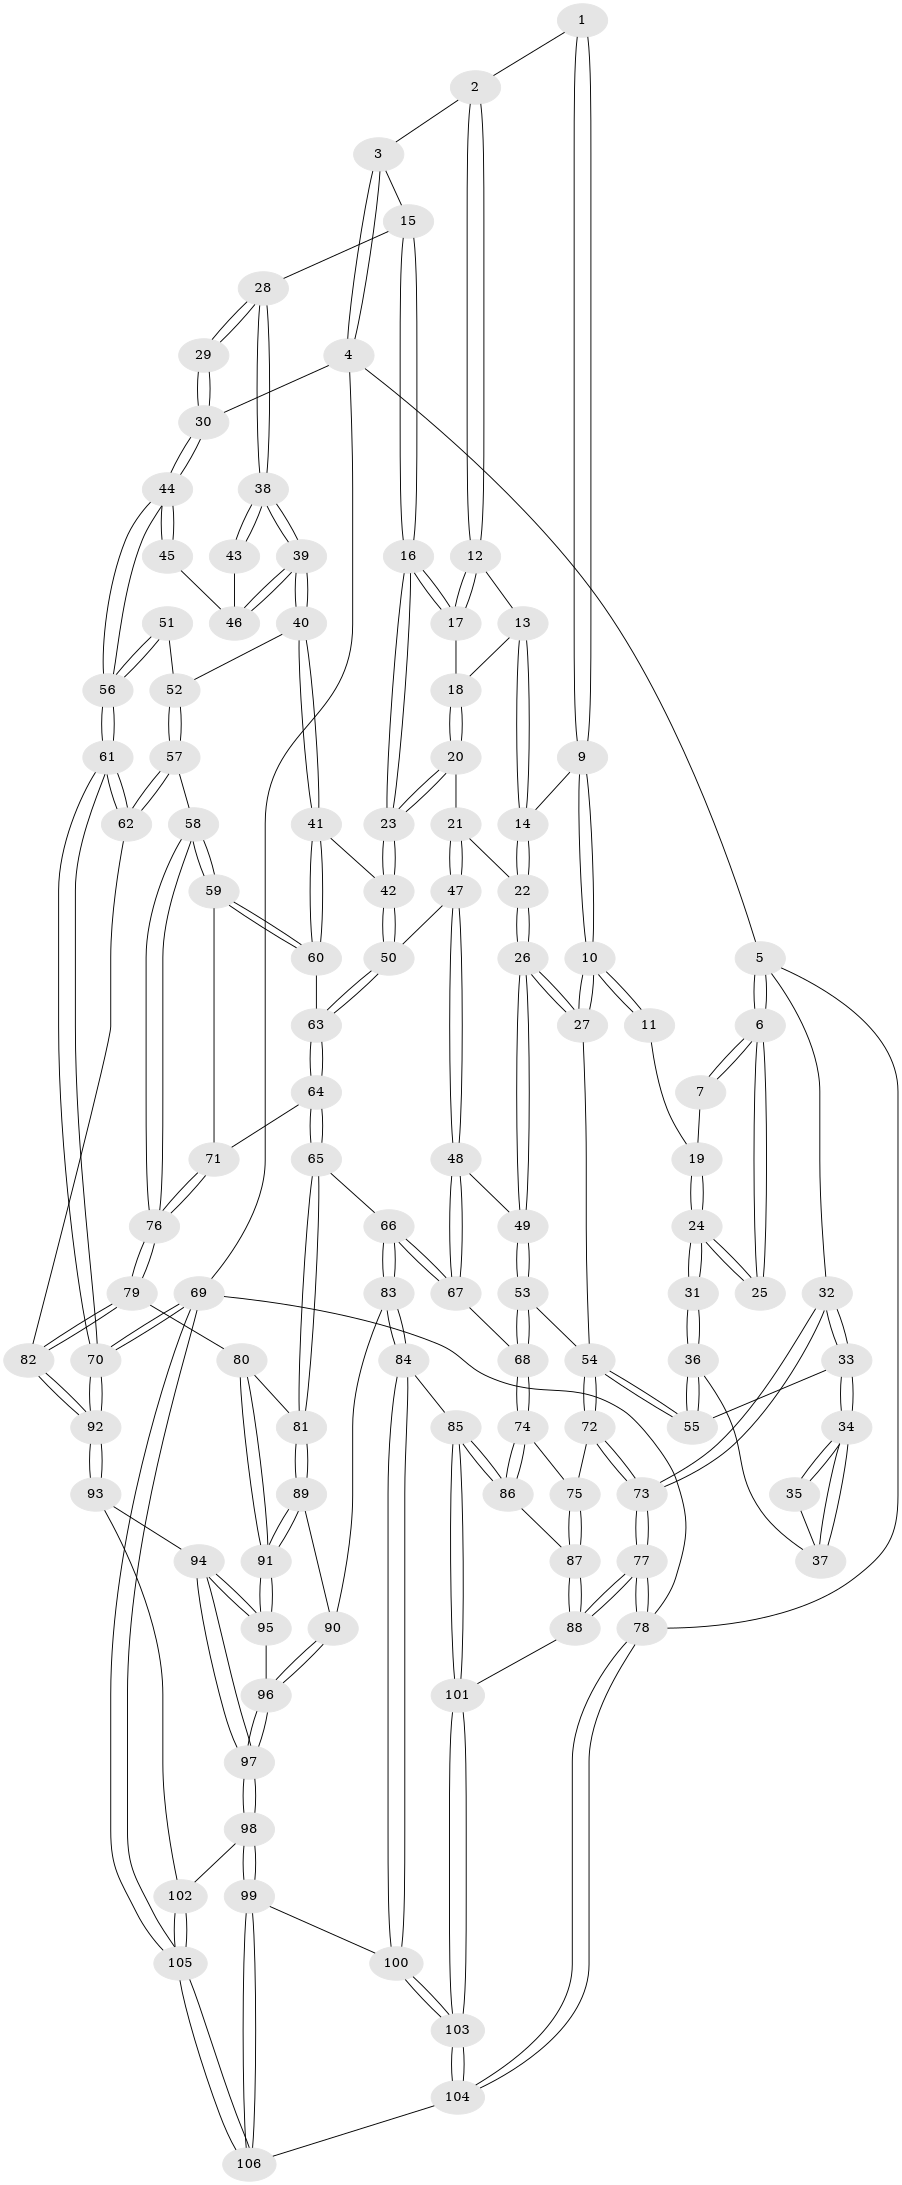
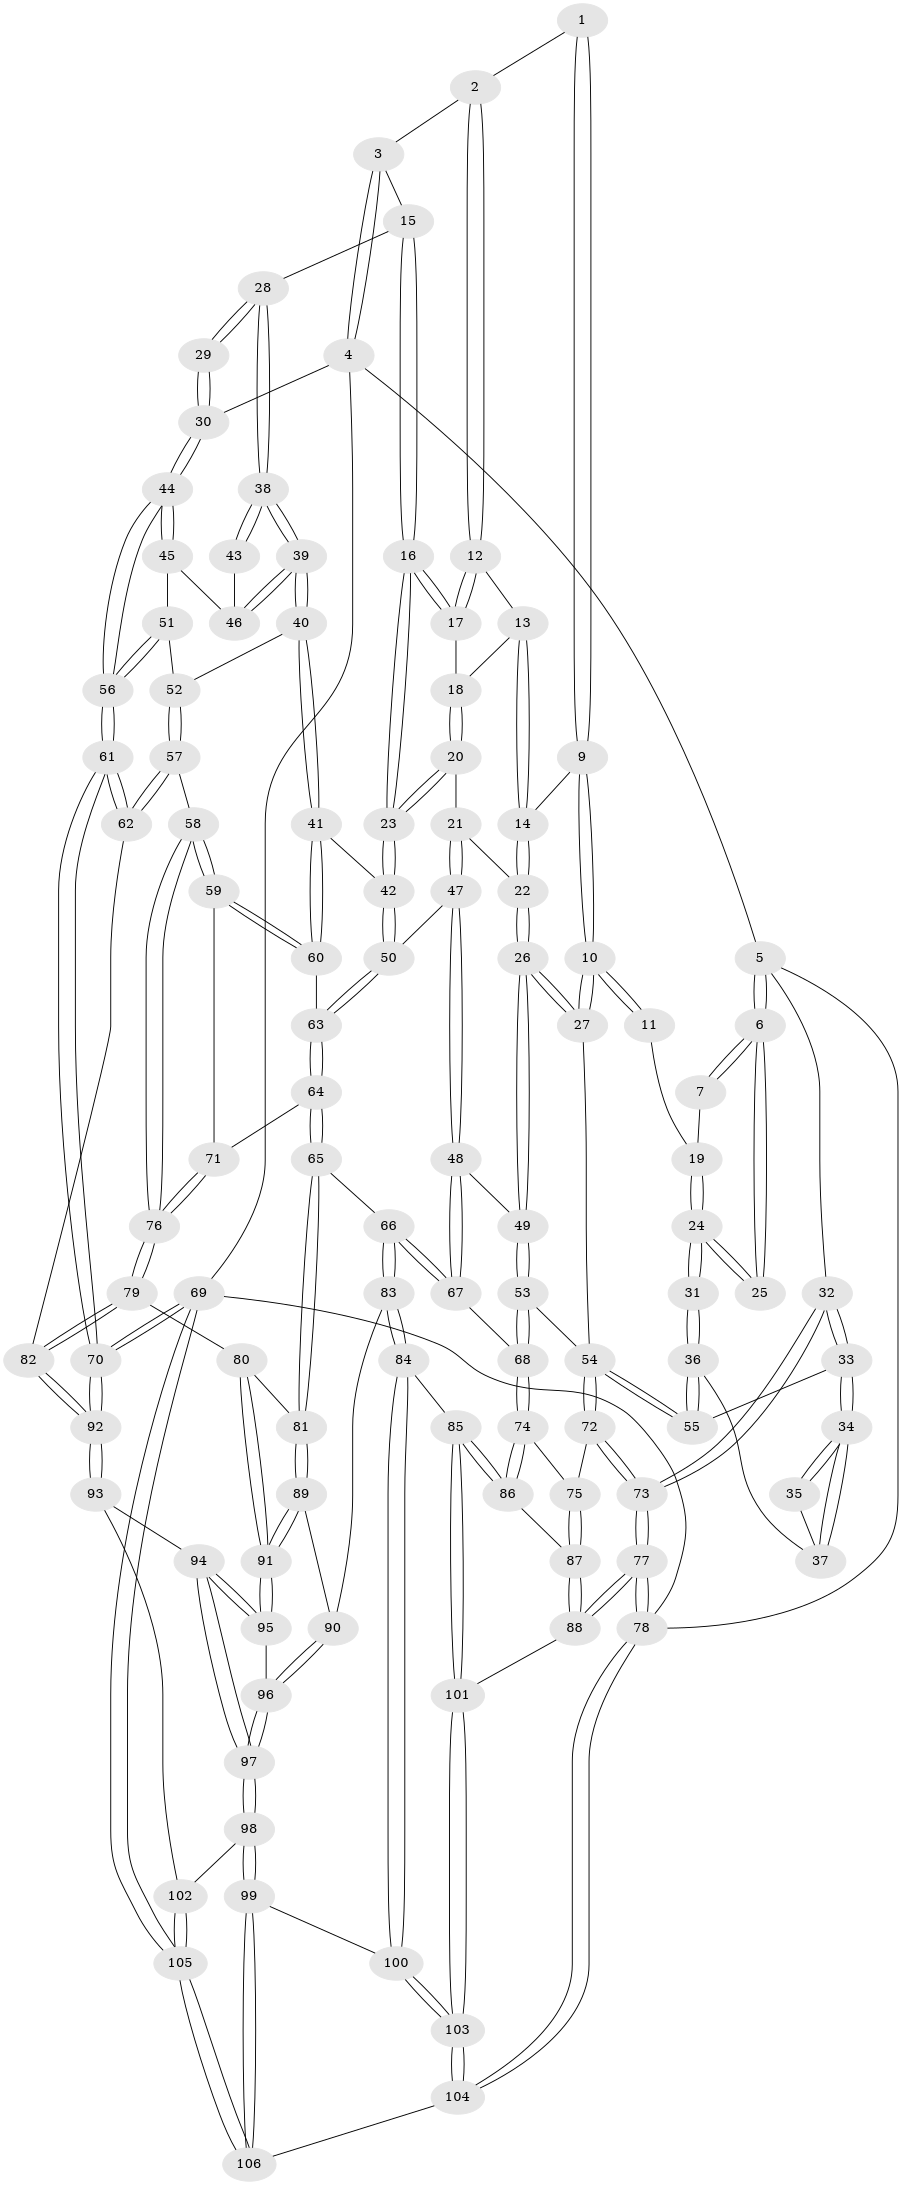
edge "45" -- "51": added
